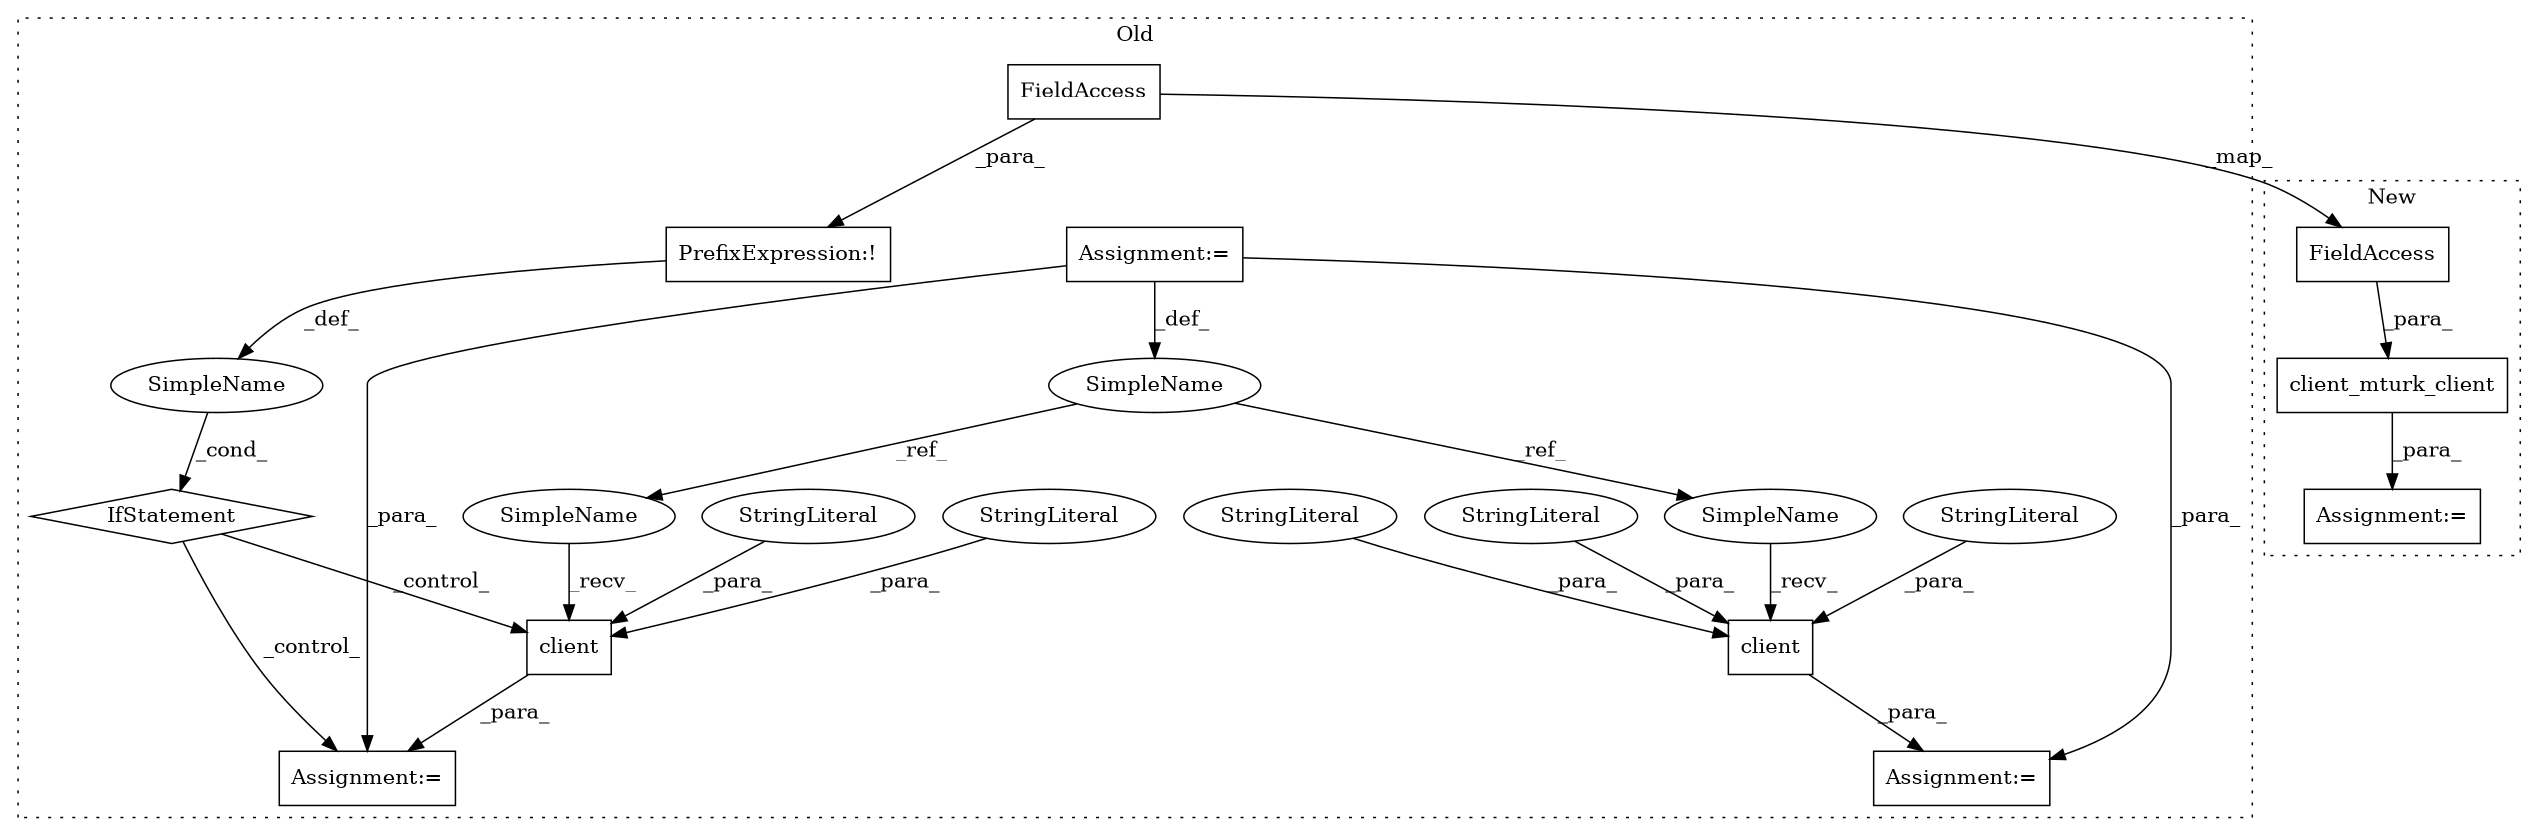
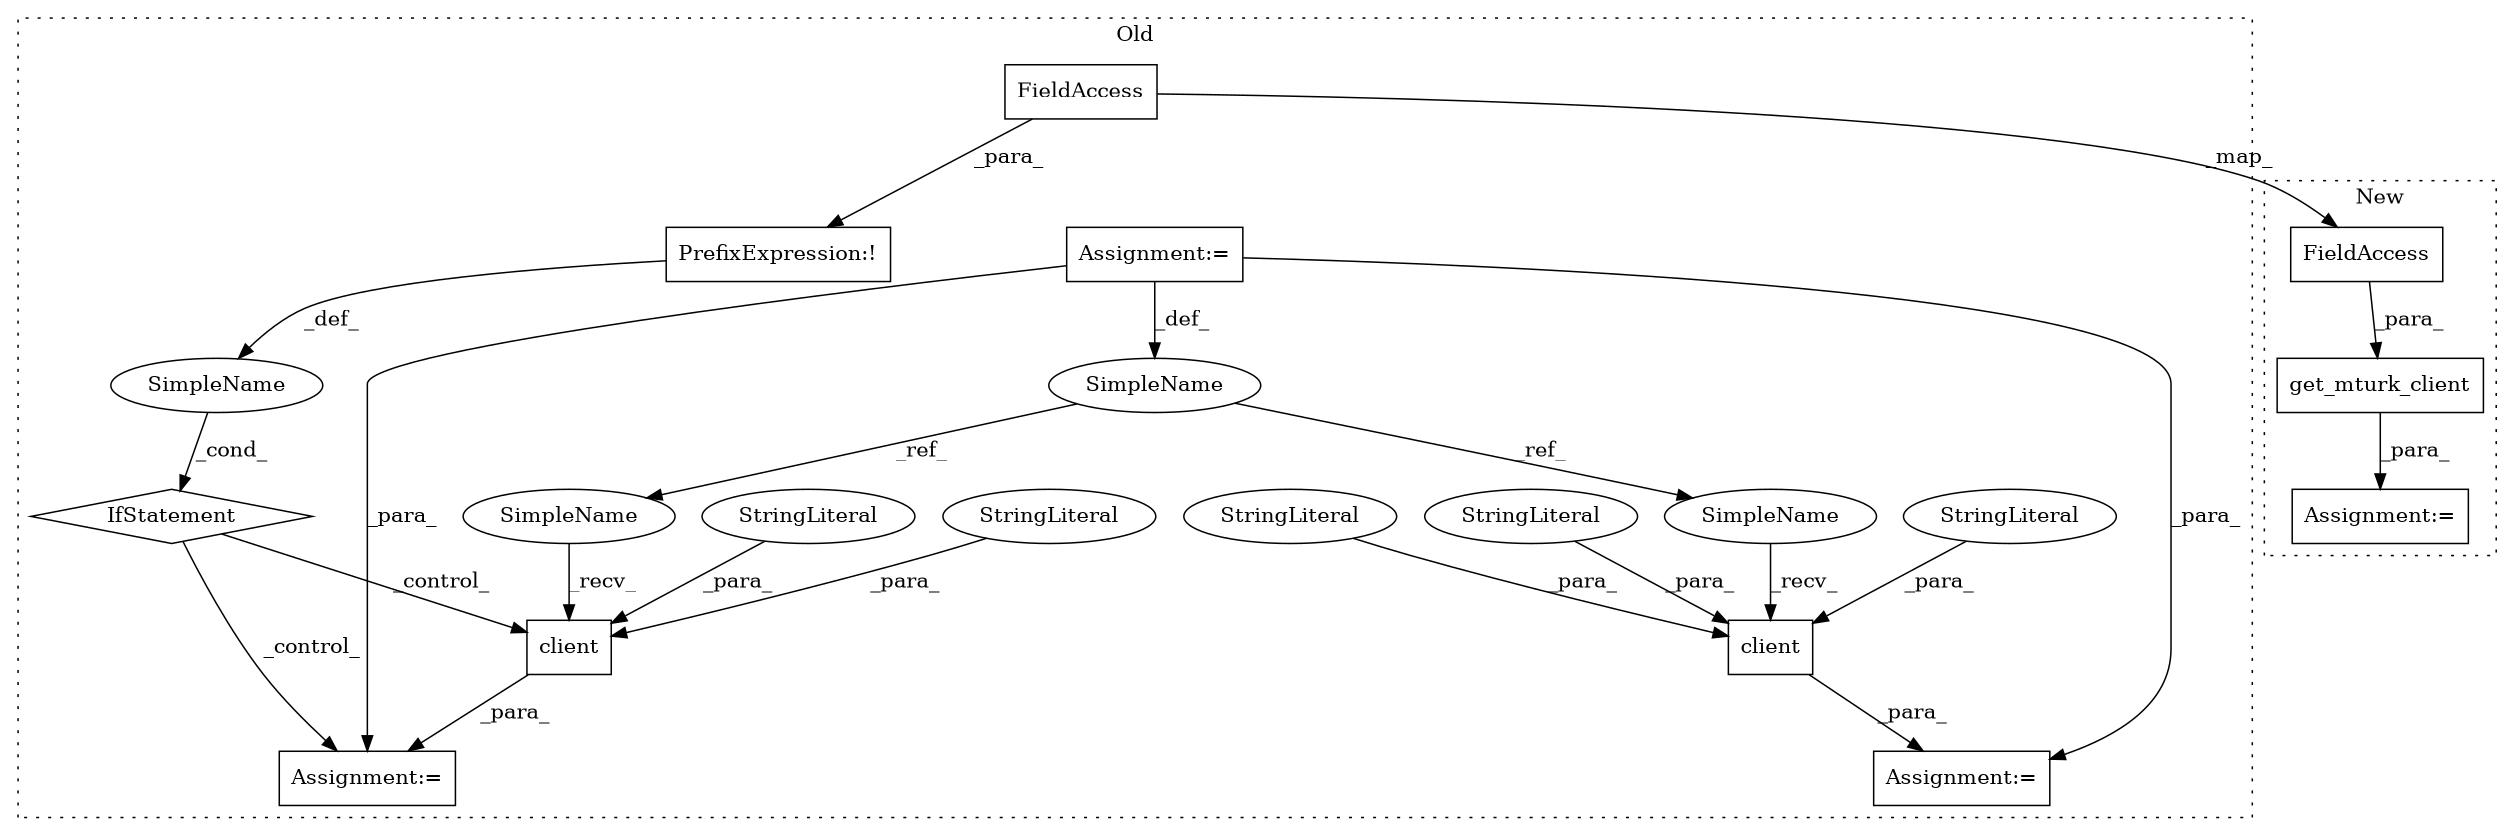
node "client_mturk_client": label "client_mturk_client" -> "get_mturk_client"
